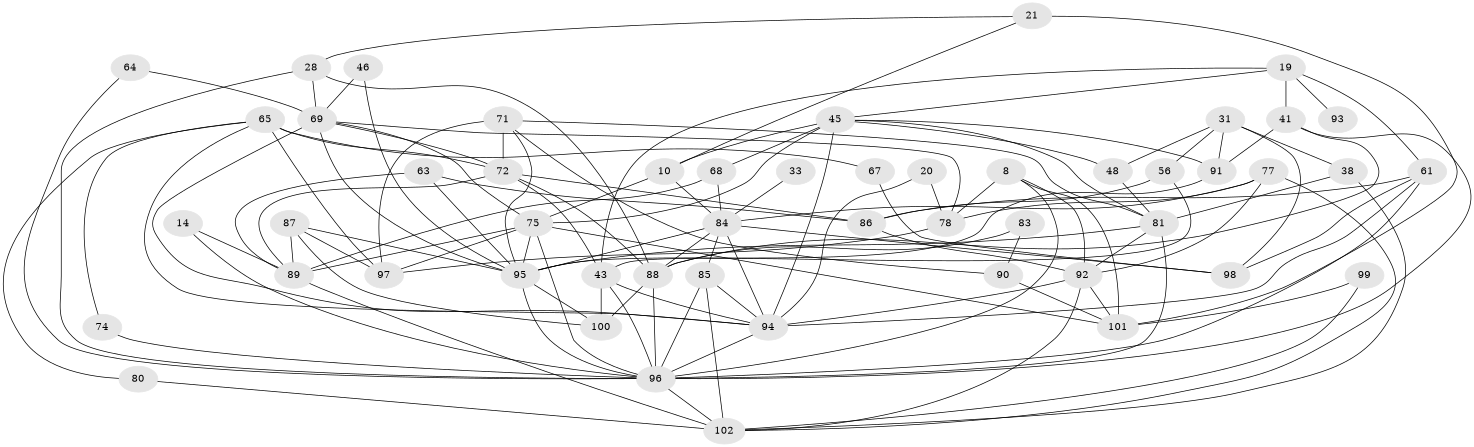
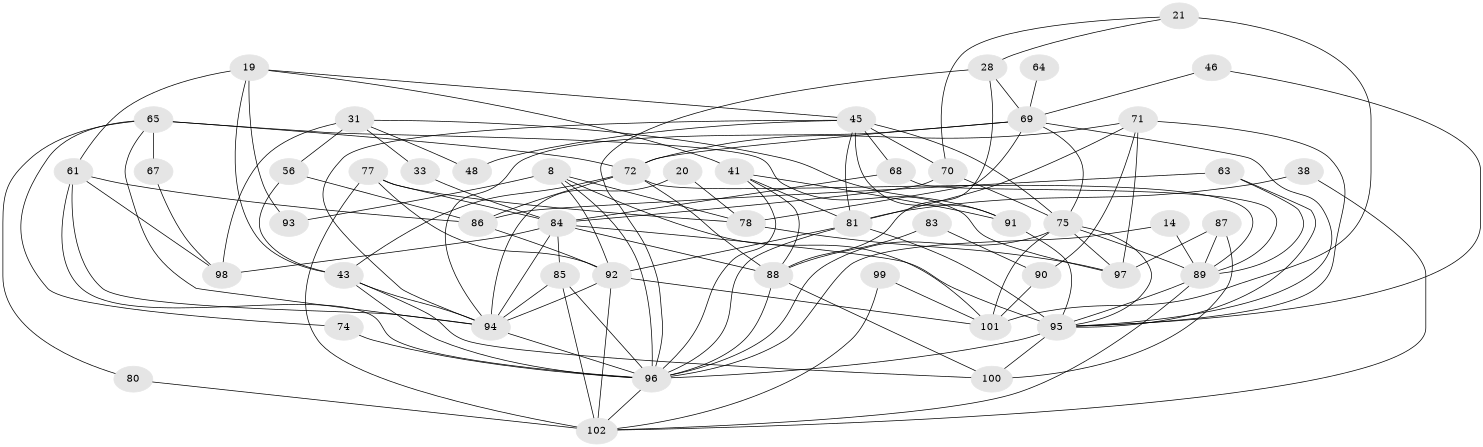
edge "31" -- "38": now "31" -- "33"
node "10": label "10" -> "70"
edge "48" -- "81": now "41" -- "81"
edge "8" -- "93": added
edge "87" -- "95": now "89" -- "95"
edge "64" -- "96": removed
